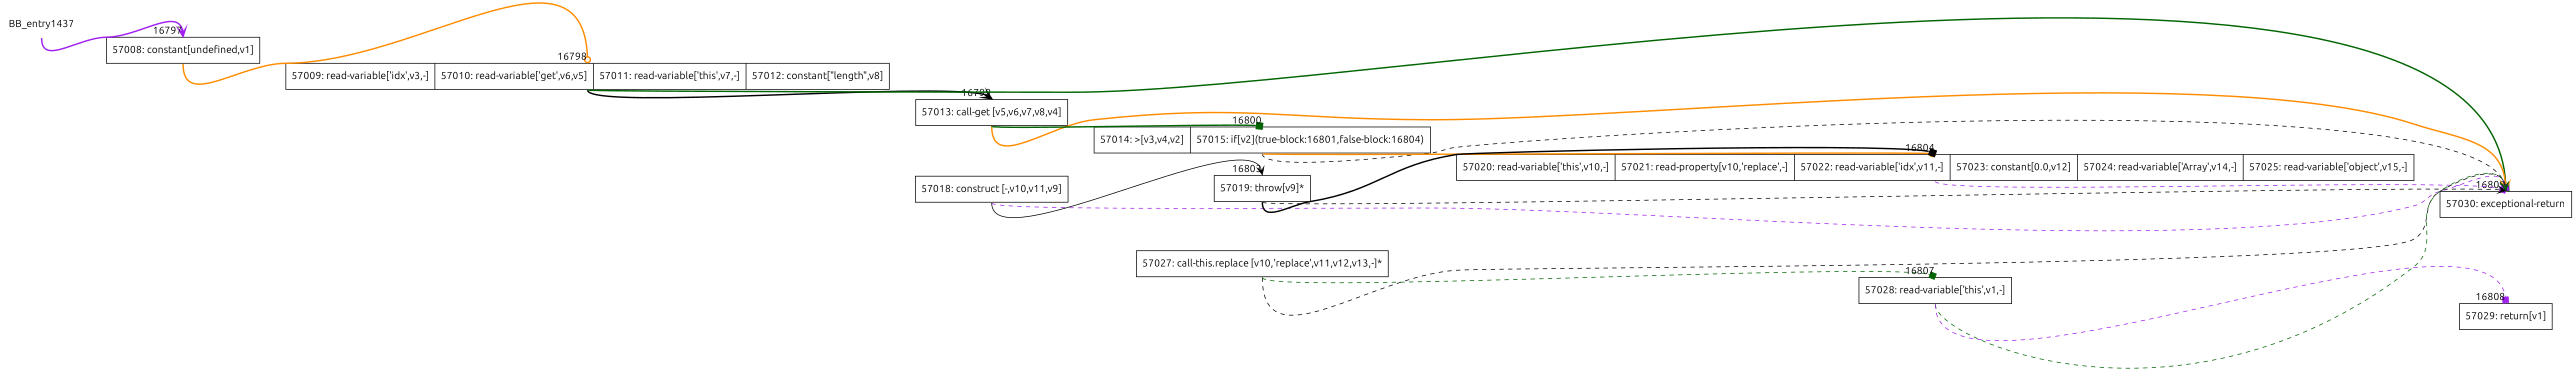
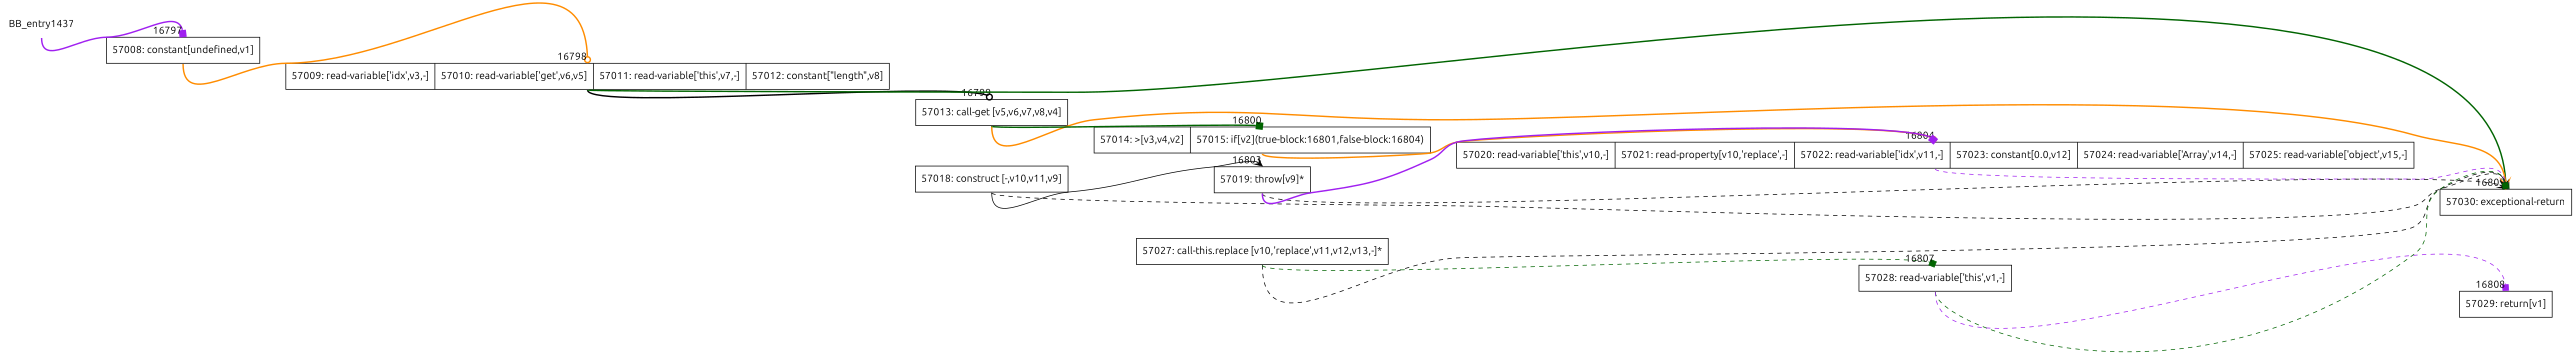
edge "BB_entry1437" -> "57008: constant[undefined,v1]": arrowhead vee -> box
edge "57009: read-variable['idx',v3,-]" -> "57013: call-get [v5,v6,v7,v8,v4]": arrowhead vee -> odot
edge "57014: >[v3,v4,v2]" -> "57030: exceptional-return": removed
edge "57019: throw[v9]*" -> "57020: read-variable['this',v10,-]": color black -> purple
edge "57018: construct [-,v10,v11,v9]" -> "57030: exceptional-return": color purple -> black
edge "57028: read-variable['this',v1,-]" -> "57030: exceptional-return": arrowhead vee -> box
